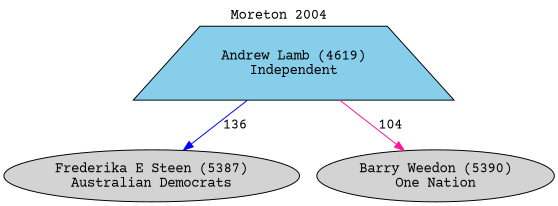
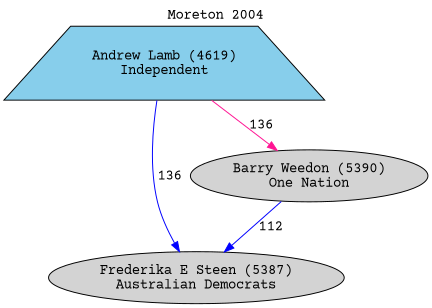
edge "Andrew Lamb (4619) Independent" -> "Barry Weedon (5390) One Nation": label "104" -> "136"
edge "Barry Weedon (5390) One Nation" -> "Frederika E Steen (5387) Australian Democrats": added, label "112"
